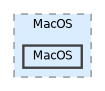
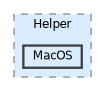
cluster "MacOS": label "MacOS" -> "Helper"
